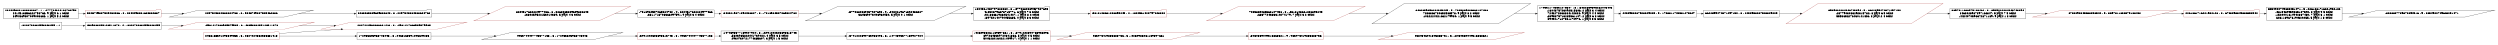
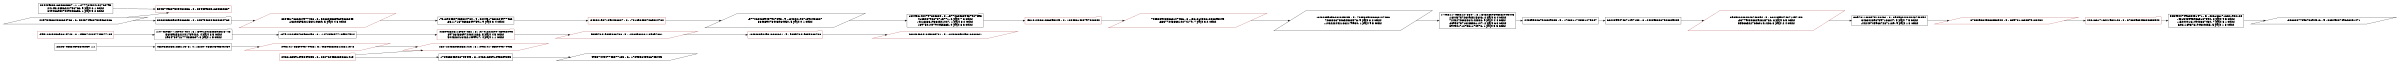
edge "5043749887505462886 : 8 : 2344293831688382337" -> "2257548384888604763 : 6 : 5043749887505462886": reversed
edge "4953744447745377135 : 6 : 172935645966705445" -> "-5991202525698615743 : 8 : 4953744447745377135": removed
